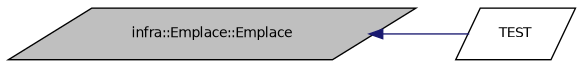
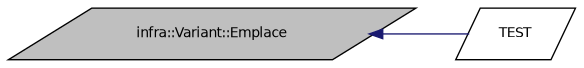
node "infra::Emplace::Emplace": label "infra::Emplace::Emplace" -> "infra::Variant::Emplace"
